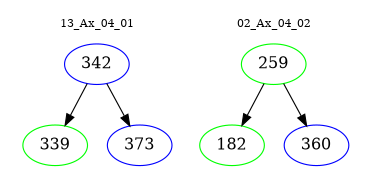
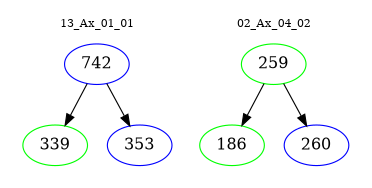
cluster "13_Ax_04_01": label "13_Ax_04_01" -> "13_Ax_01_01"
node "342": label "342" -> "742"
node "373": label "373" -> "353"
node "182": label "182" -> "186"
node "360": label "360" -> "260"
